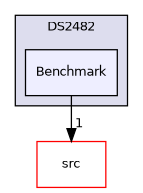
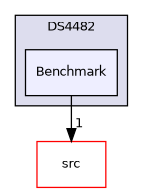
cluster "DS2482": label "DS2482" -> "DS4482"
